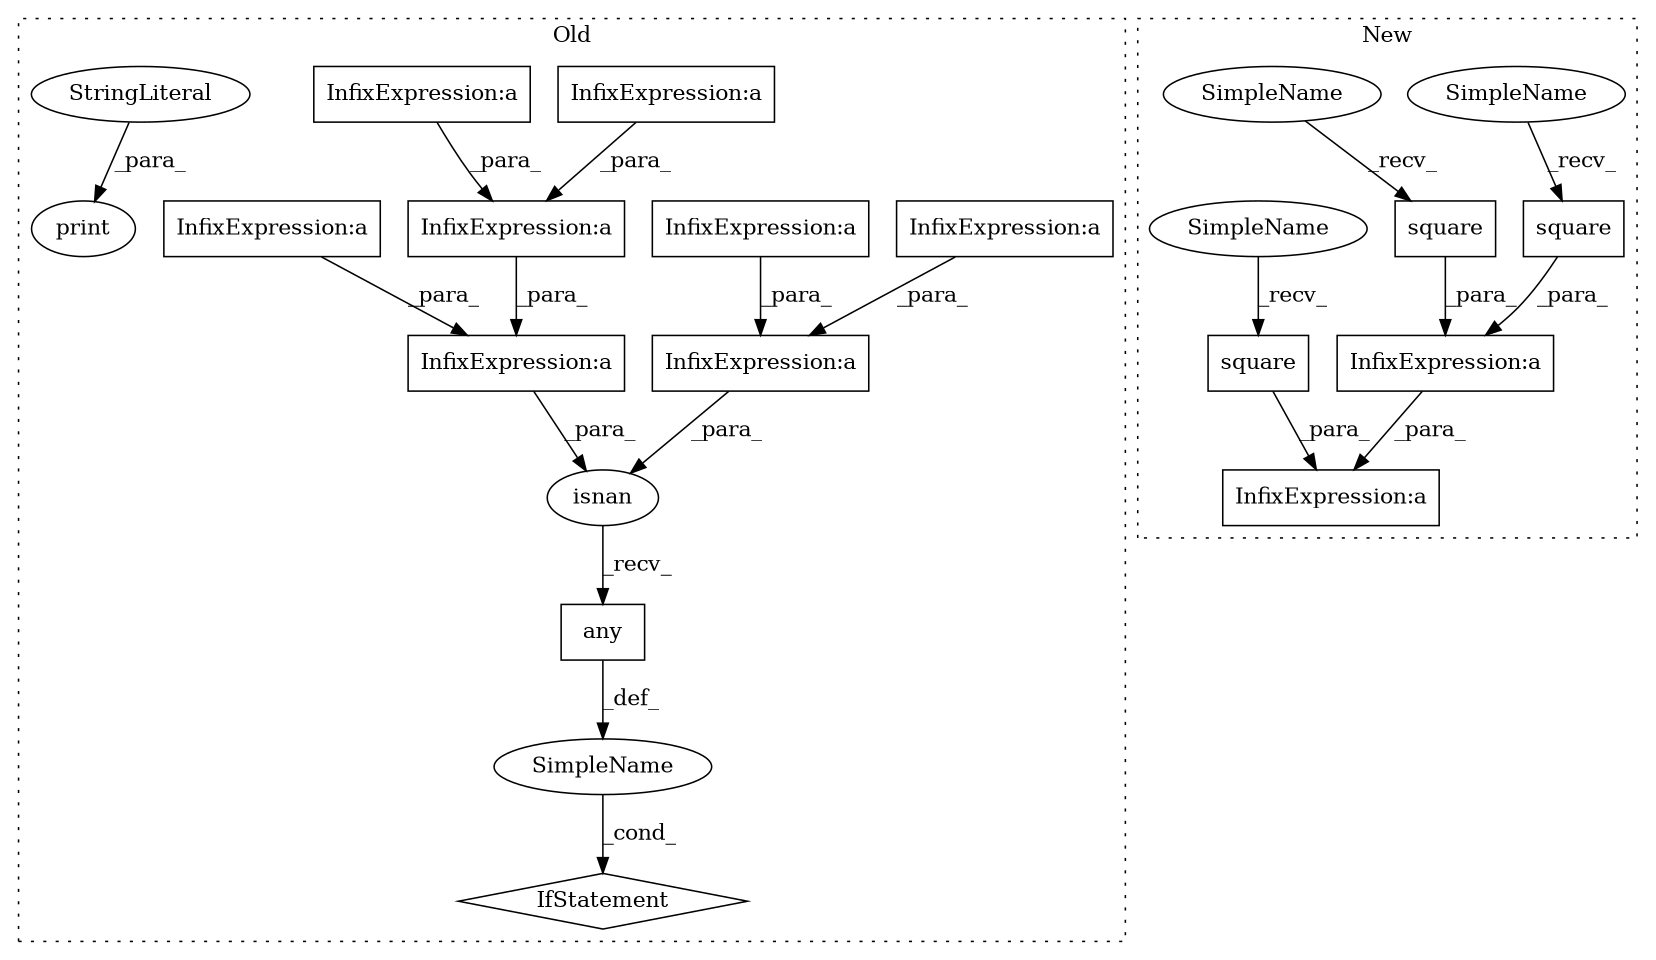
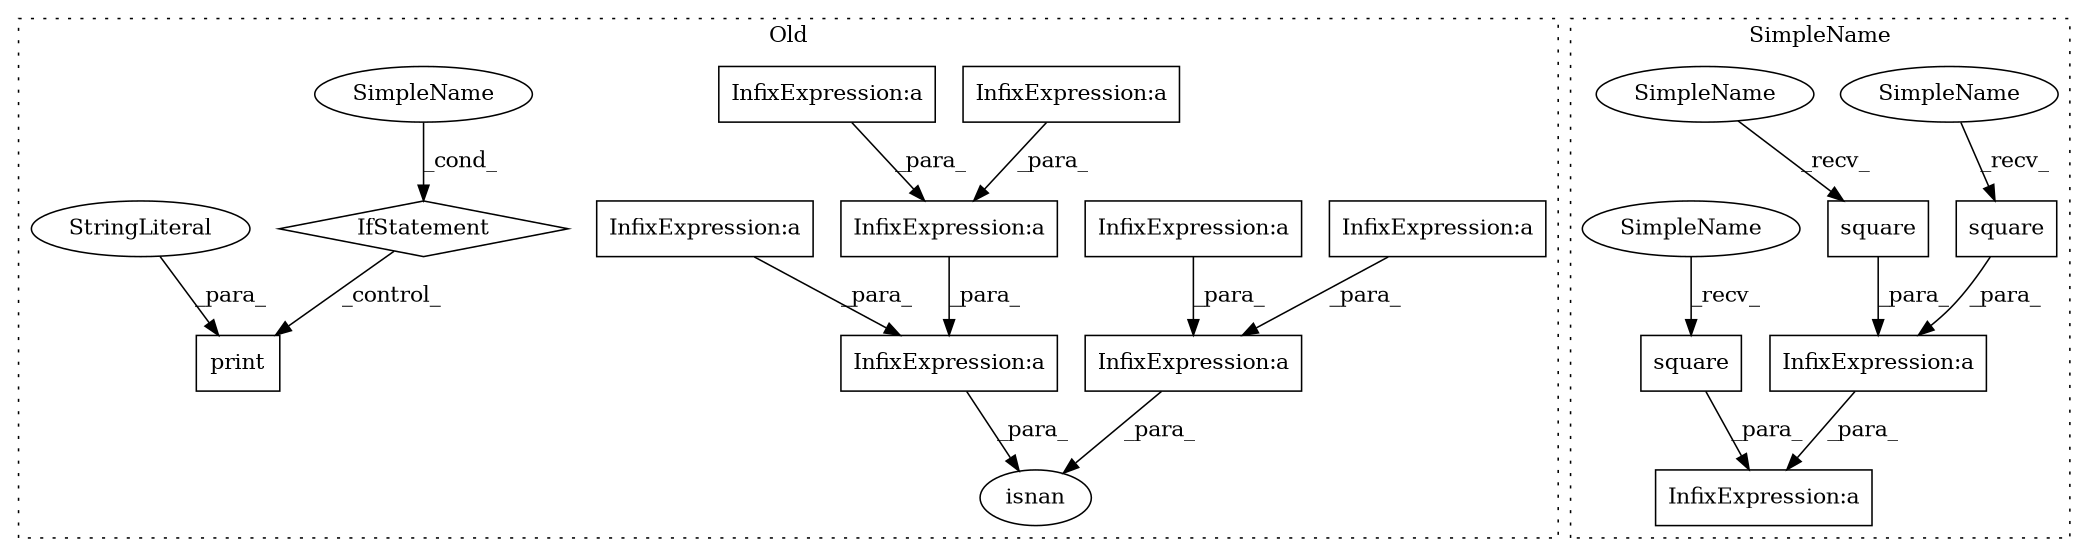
cluster "New": label "New" -> "SimpleName"
node "print": shape ellipse -> box
edge "IfStatement" -> "print": added, label "_control_"
node "any": removed
